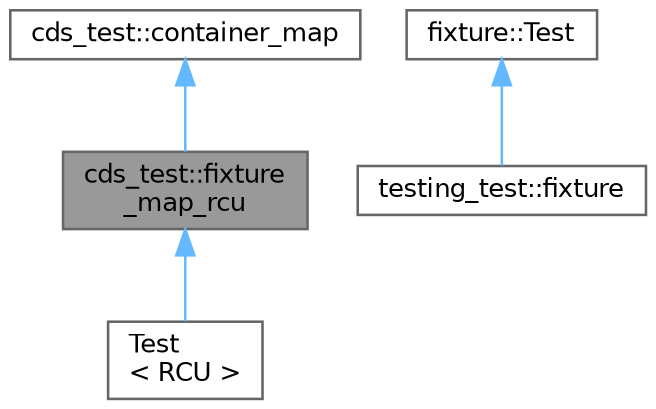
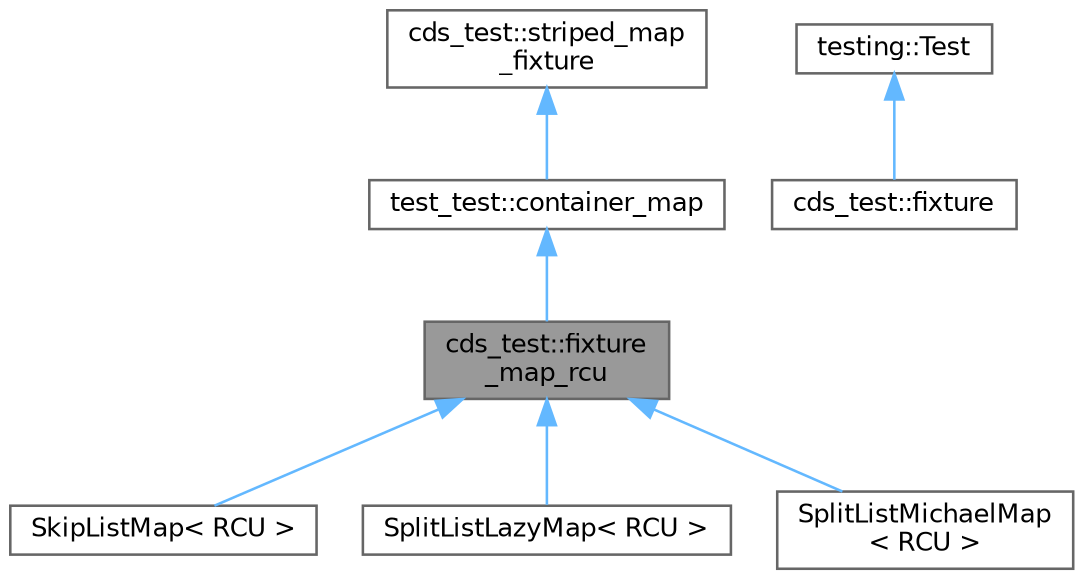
node "cds_test::container_map": label "cds_test::container_map" -> "test_test::container_map"
node "fixture::Test": label "fixture::Test" -> "testing::Test"
node "cds_test::striped_map _fixture": added
node "testing_test::fixture": label "testing_test::fixture" -> "cds_test::fixture"
node "Test < RCU >": label "Test < RCU >" -> "SplitListMichaelMap < RCU >"
node "SkipListMap< RCU >": added
node "SplitListLazyMap< RCU >": added
